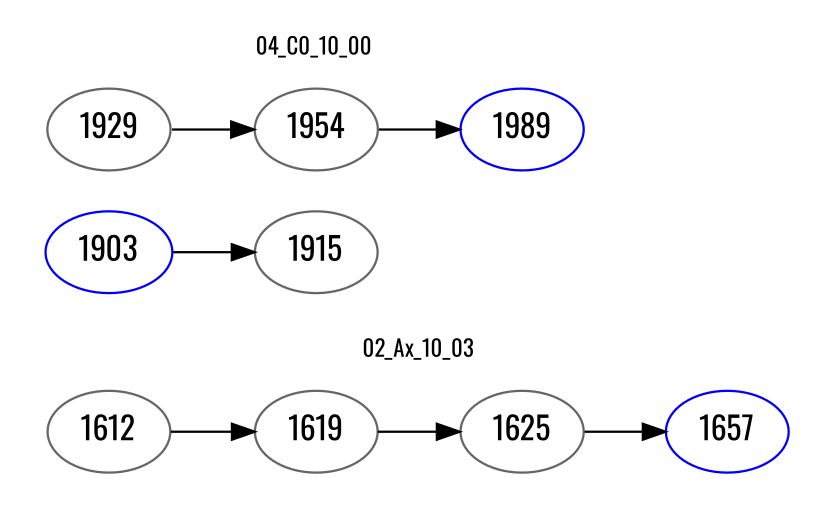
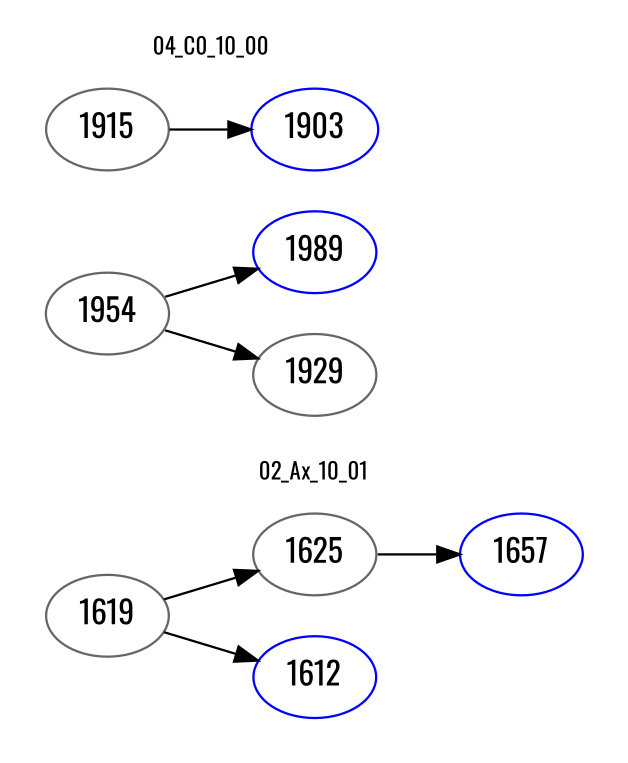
edge "1929" -> "1954": reversed
edge "1903" -> "1915": reversed
cluster "02_Ax_10_03": label "02_Ax_10_03" -> "02_Ax_10_01"
node "1612": color gray40 -> blue
edge "1612" -> "1619": reversed
